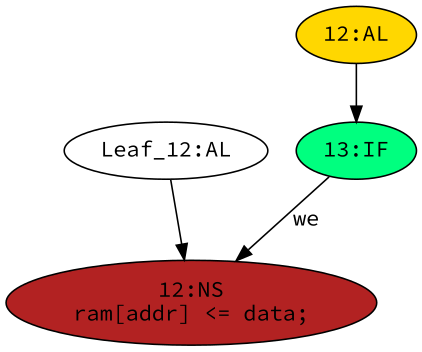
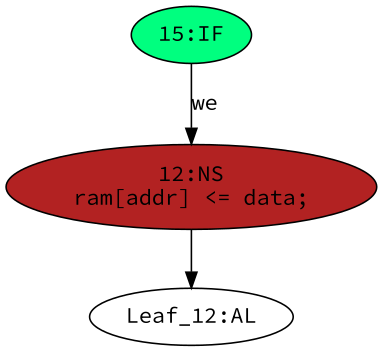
node "12:AL": removed
node "13:IF": label "13:IF" -> "15:IF"
edge "Leaf_12:AL" -> "12:NS ram[addr] <= data;": reversed
